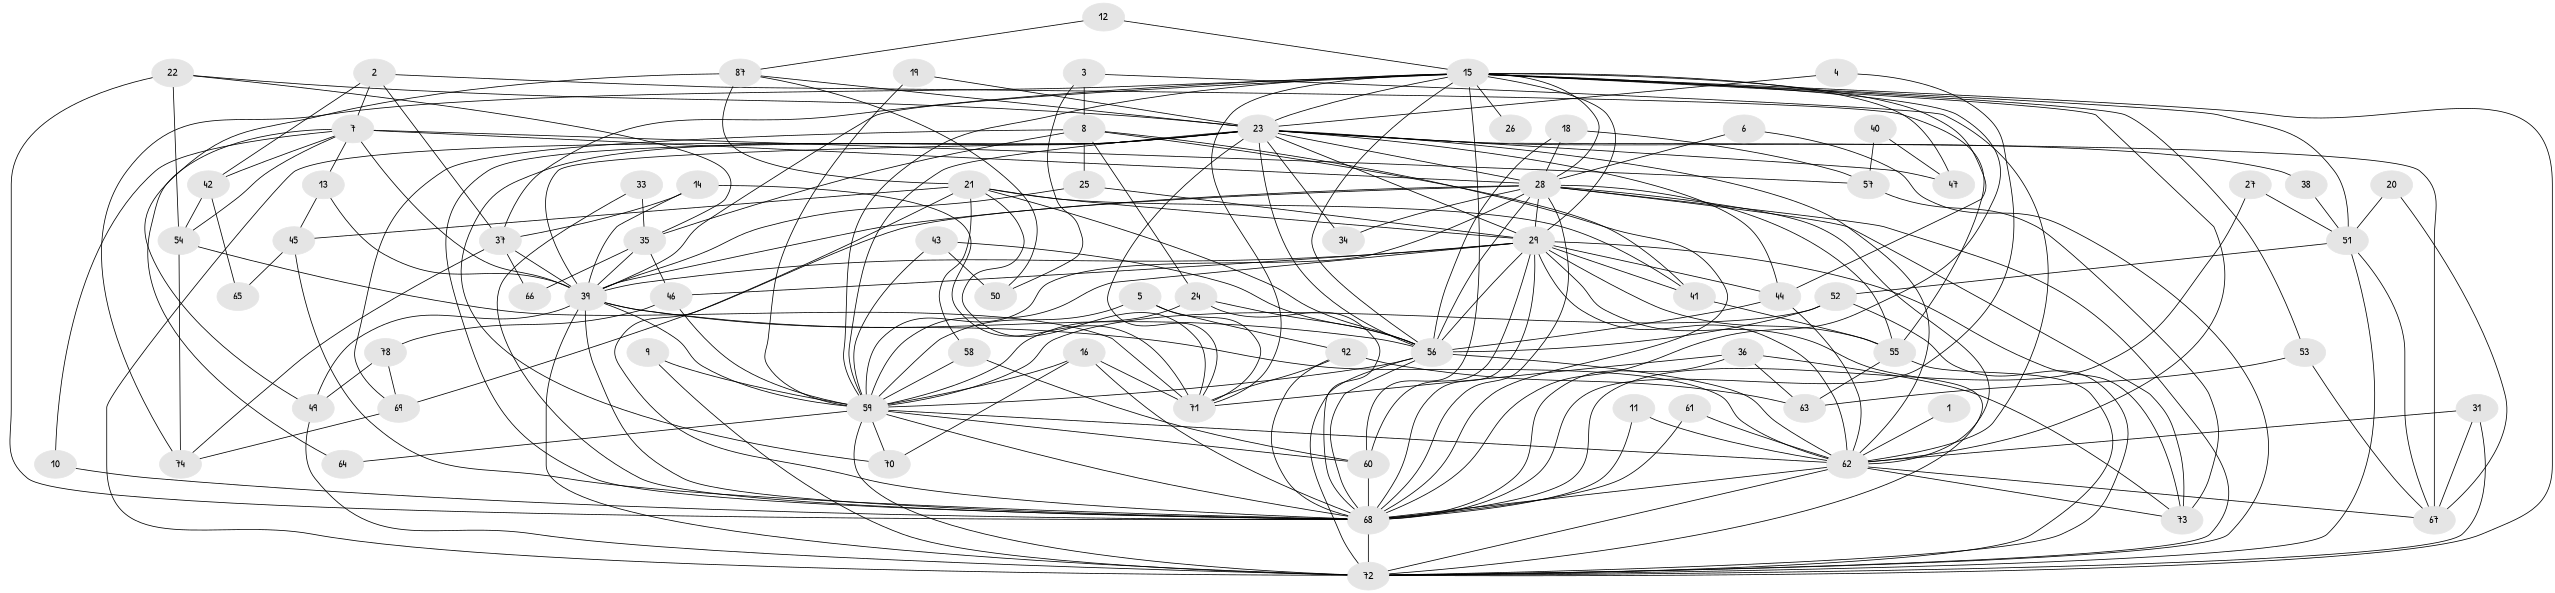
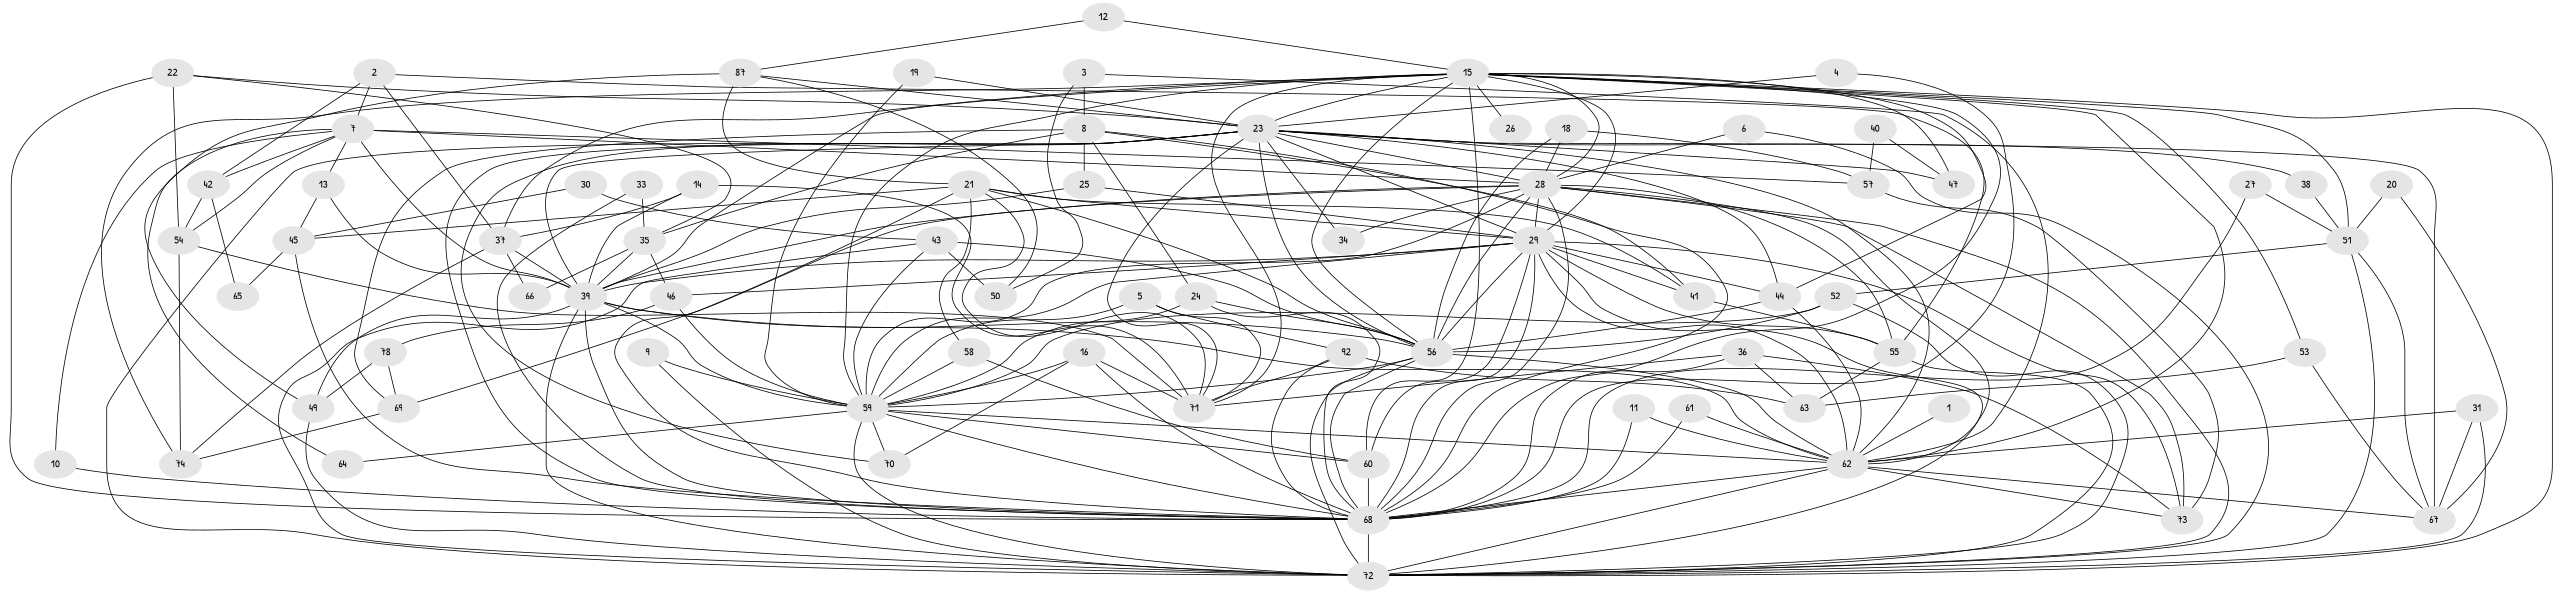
edge "23" -- "59": removed
node "30": added
edge "43" -- "72": added
